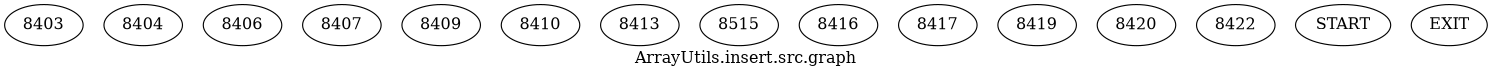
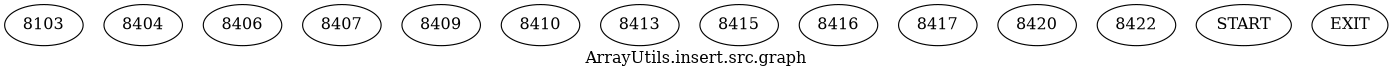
node "8403": label "8403" -> "8103"
node "8515": label "8515" -> "8415"
node "8419": removed
